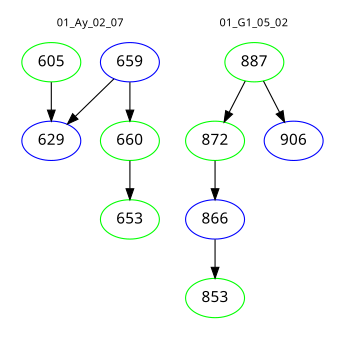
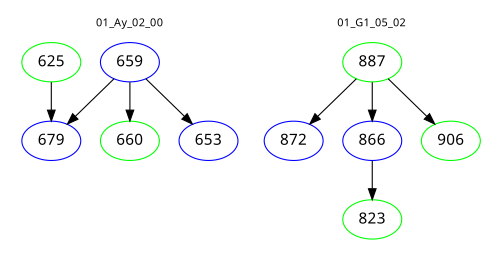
cluster "01_Ay_02_07": label "01_Ay_02_07" -> "01_Ay_02_00"
node "605": label "605" -> "625"
node "629": label "629" -> "679"
node "872": color green -> blue
node "906": color blue -> green
edge "660" -> "653": now "659" -> "653"
edge "872" -> "866": now "887" -> "866"
node "653": color green -> blue
node "853": label "853" -> "823"
